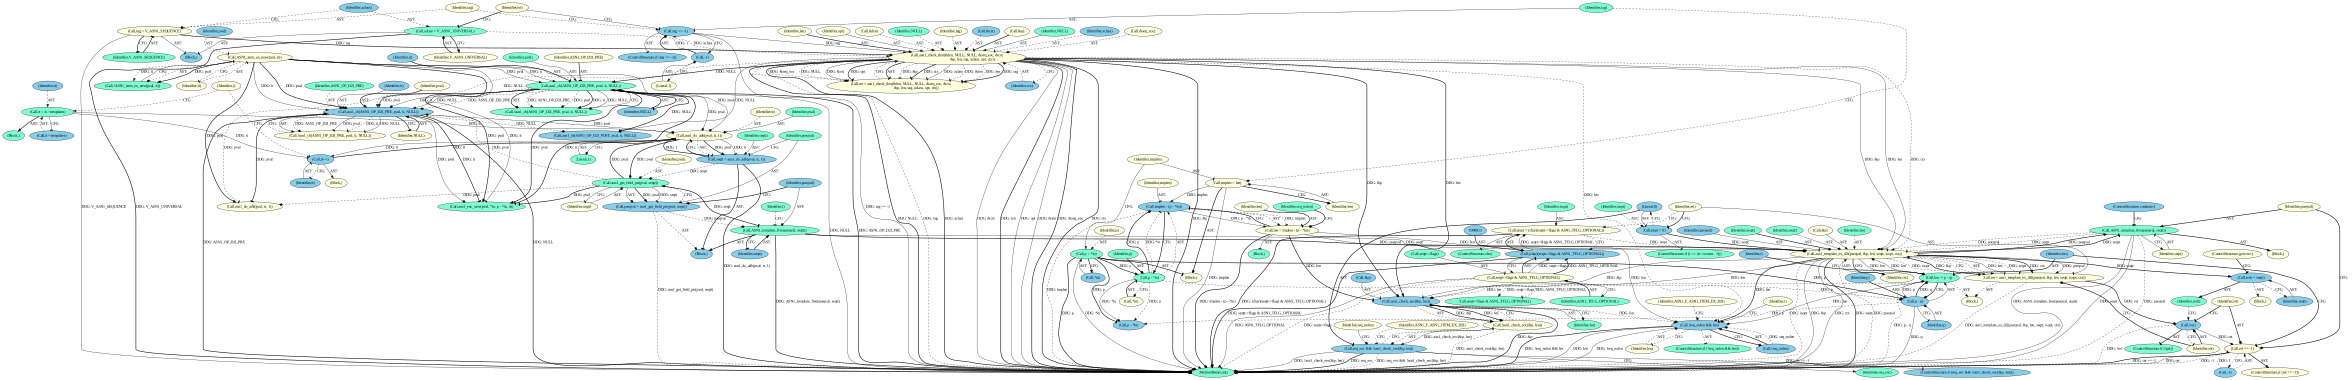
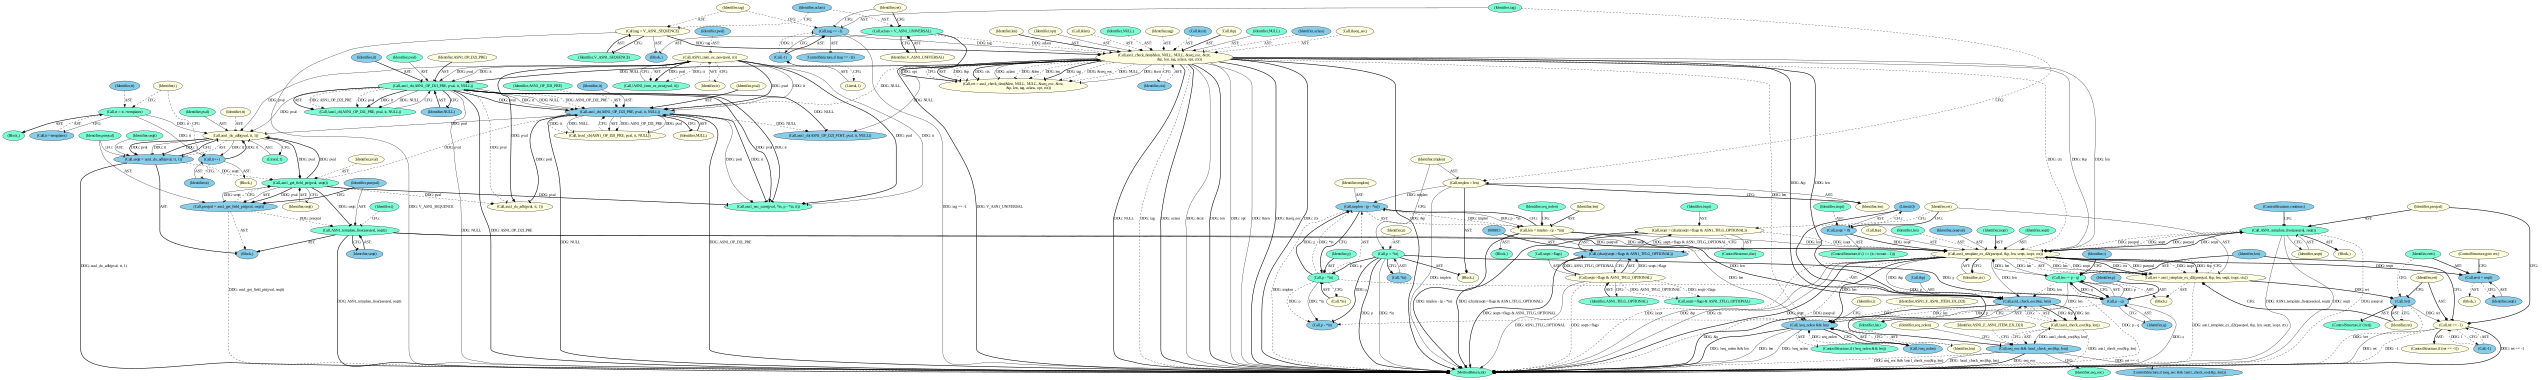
edge "(Call,errtt = seqtt)" -> "(Identifier,errtt)": reversed
node "(ControlStructure,if (!get))": label "(ControlStructure,if (!get))" -> "(ControlStructure,if (!ret))"
